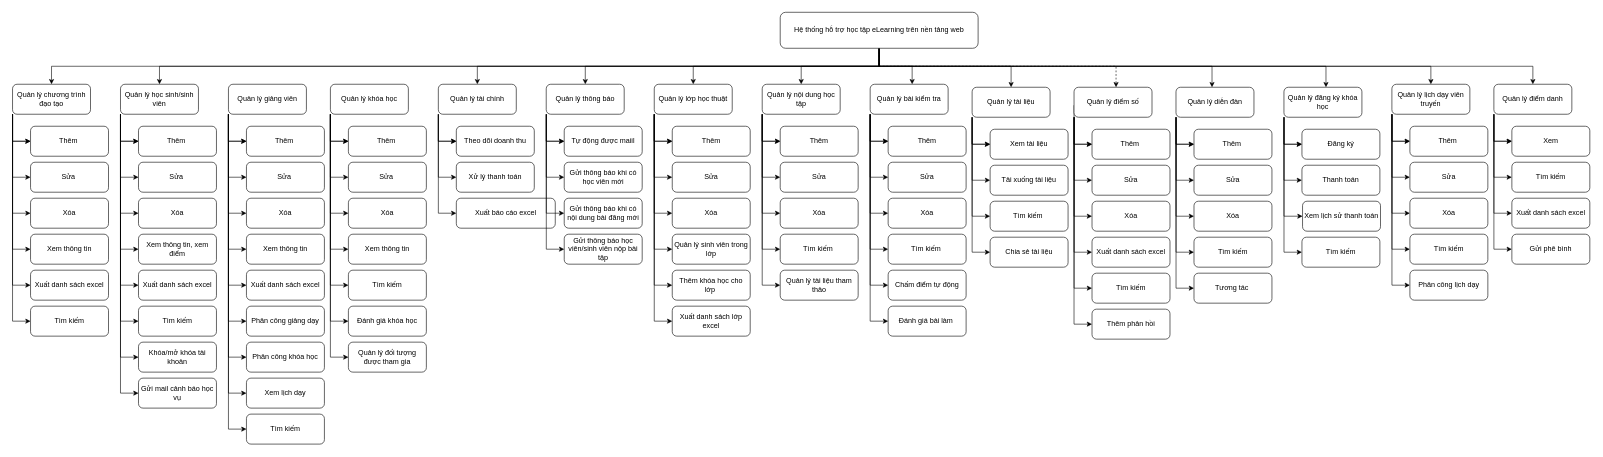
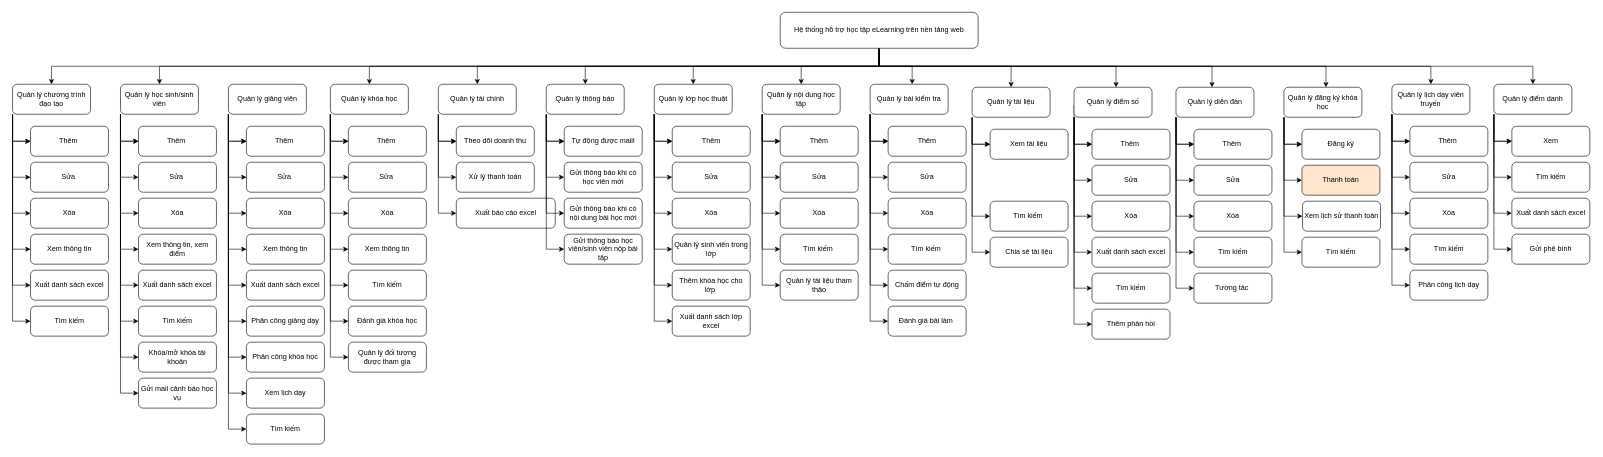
edge "Hệ thống hỗ trợ học tập eLearning trên nền tảng web" -> "Quản lý khóa học": added
edge "Hệ thống hỗ trợ học tập eLearning trên nền tảng web" -> "Quản lý điểm số": style dashed -> solid
edge "Quản lý tài liệu" -> "Tải xuống tài liệu": removed
node "Tải xuống tài liệu": removed
node "Thanh toán": fillcolor #ffffff -> #ffe6cc
node "Gửi thông báo khi có nội dung bài đăng mới": label "Gửi thông báo khi có nội dung bài đăng mới" -> "Gửi thông báo khi có nội dung bài học mới"
